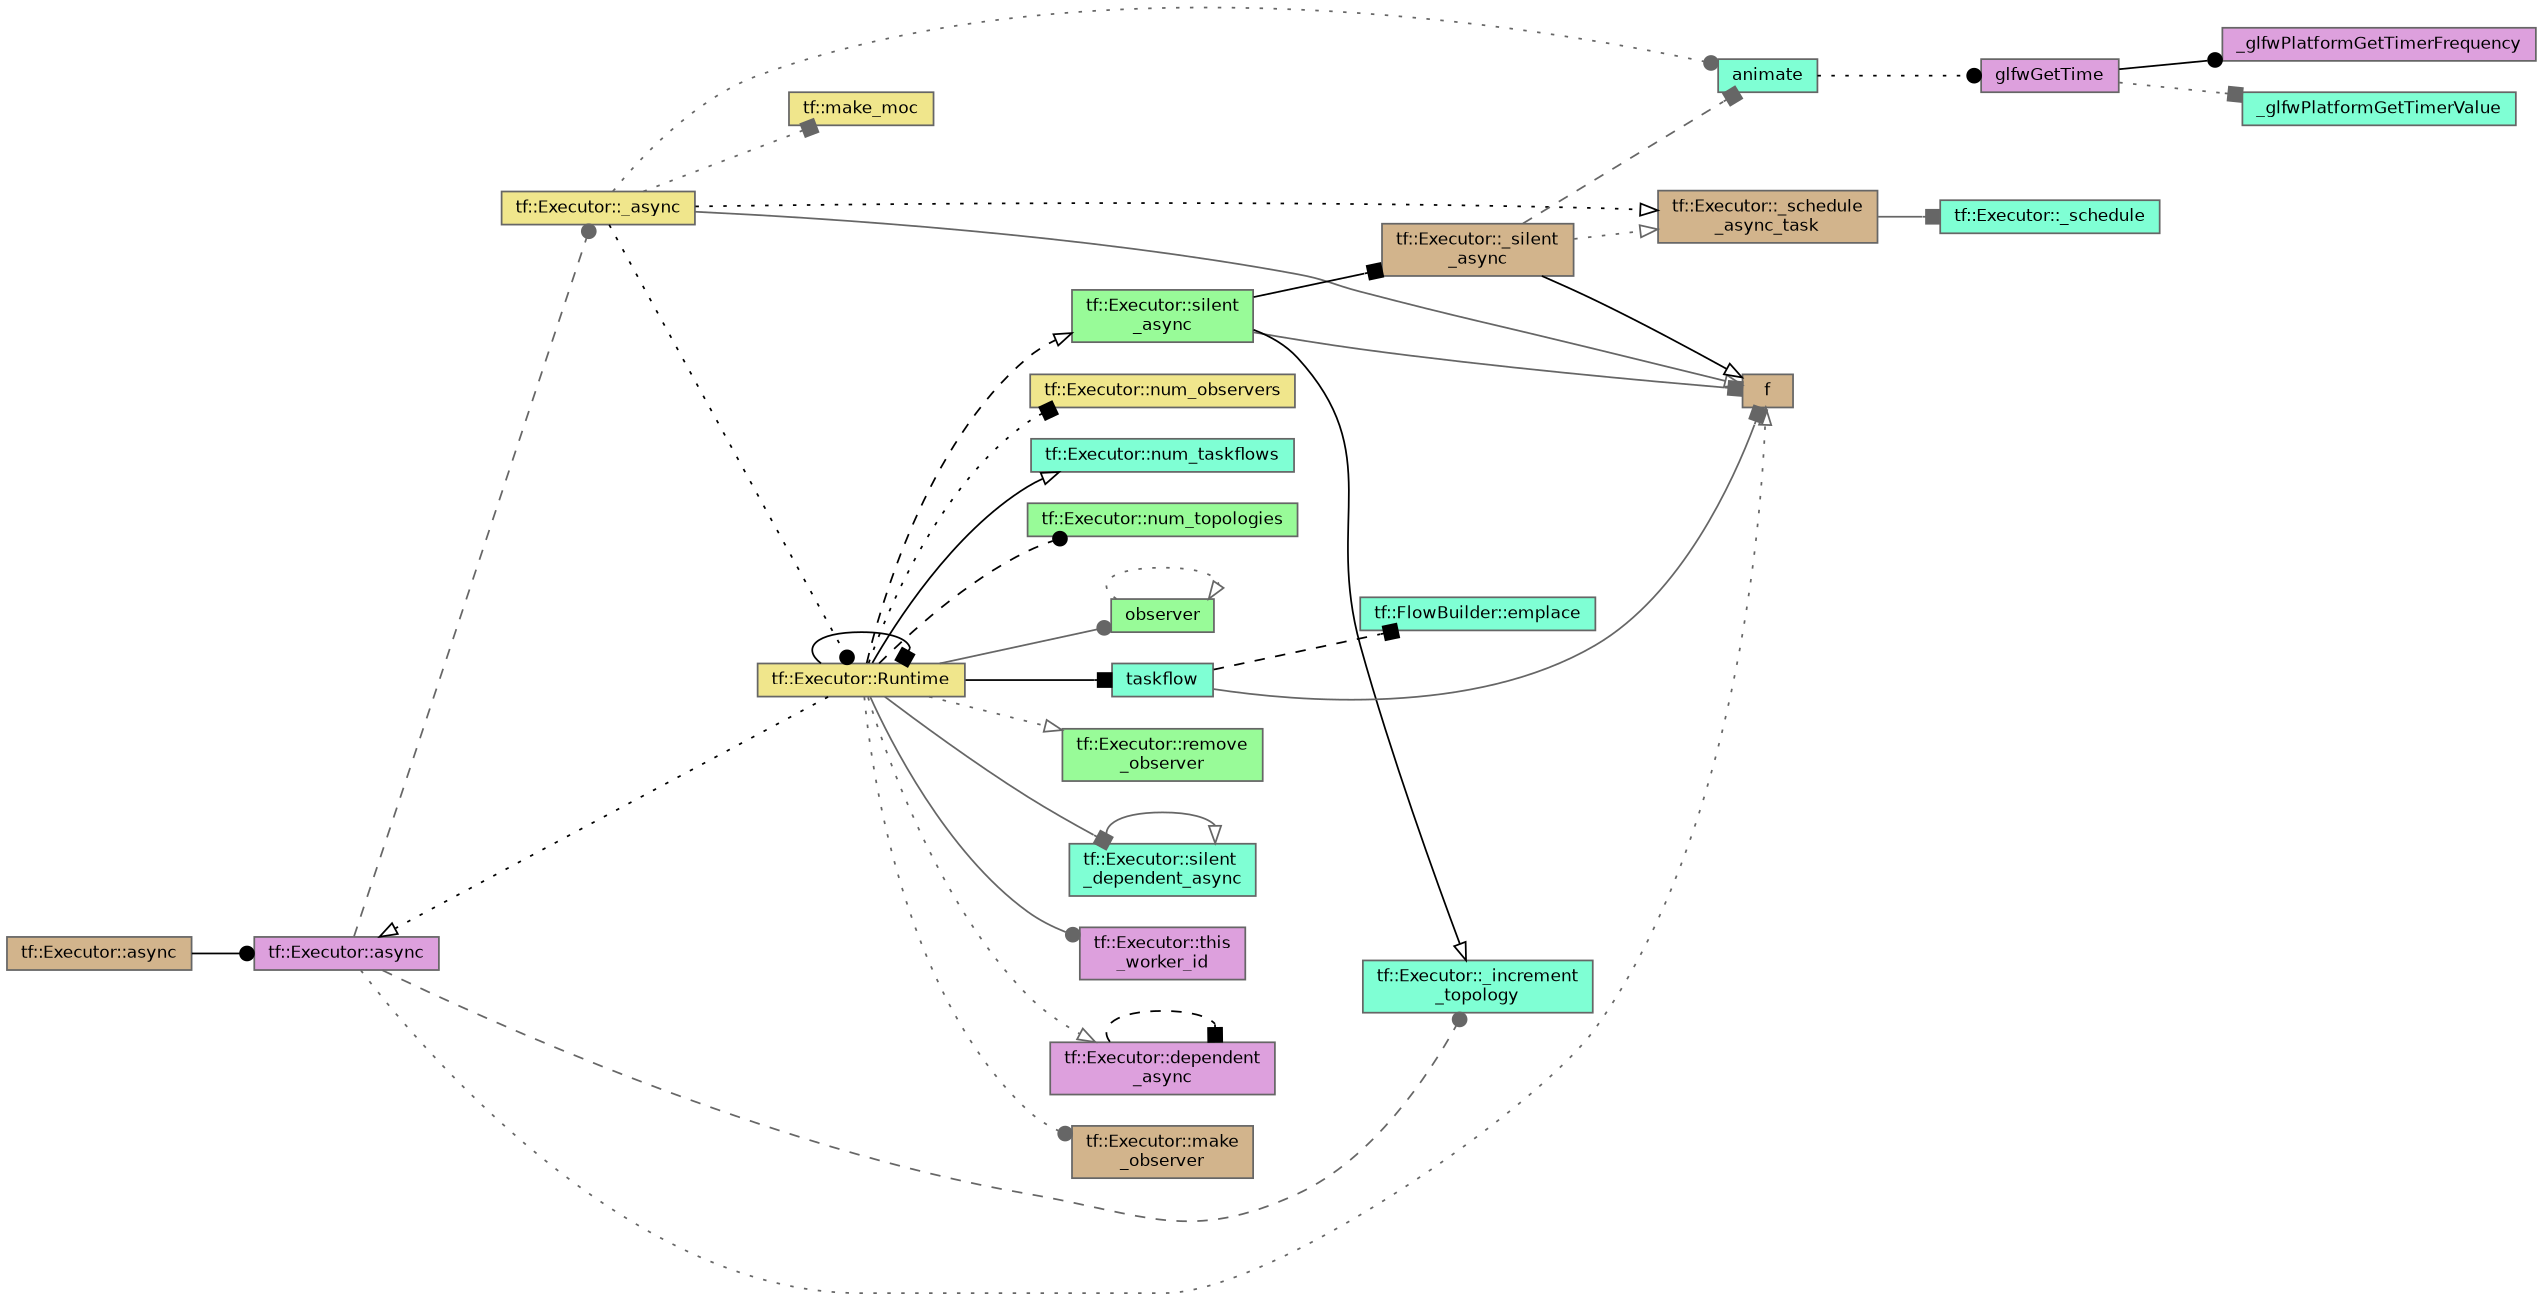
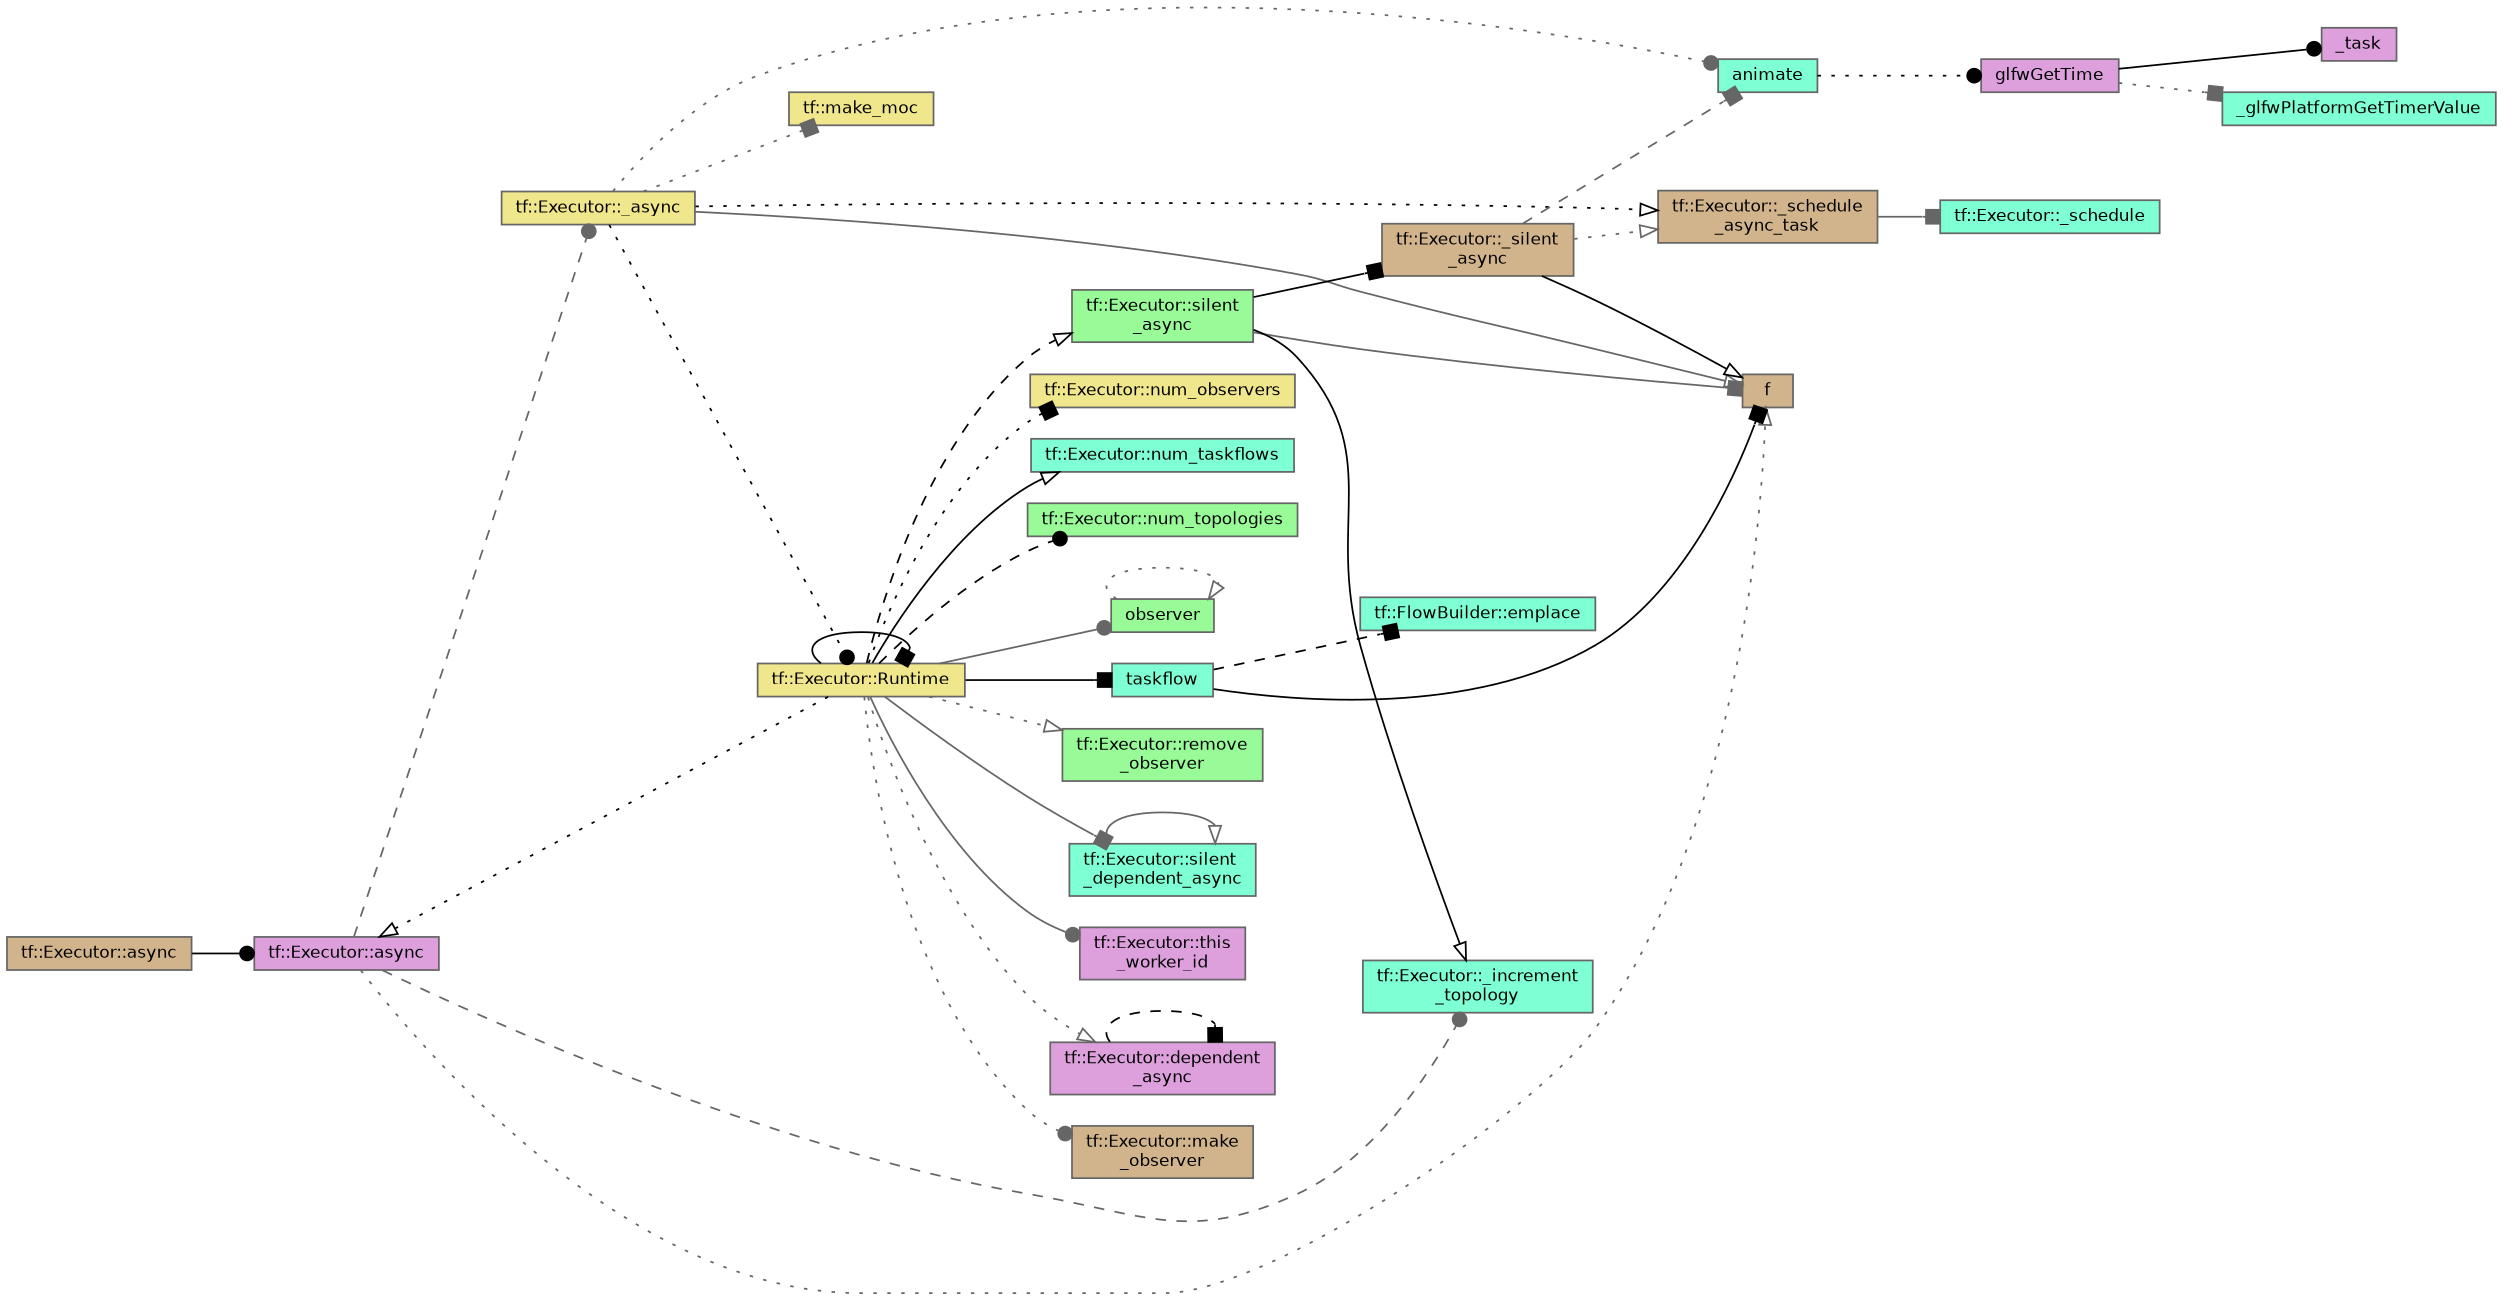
node "_glfwPlatformGetTimerFrequency": label "_glfwPlatformGetTimerFrequency" -> "_task"
edge "taskflow" -> "f": color gray40 -> black
